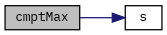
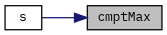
edge "cmptMax" -> "s": reversed
